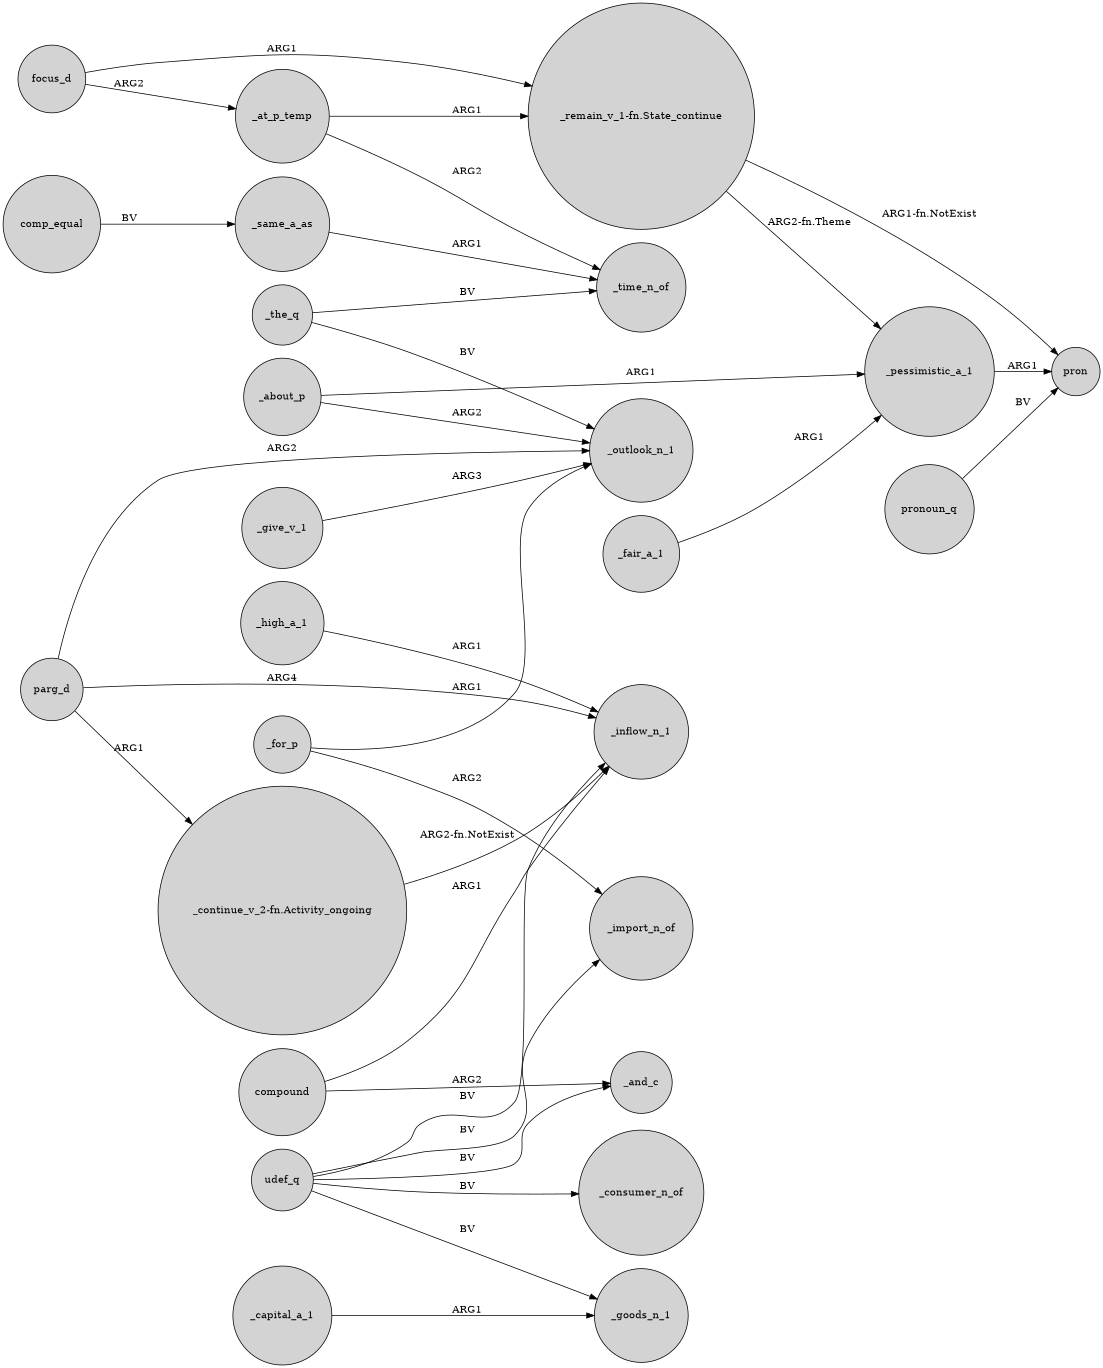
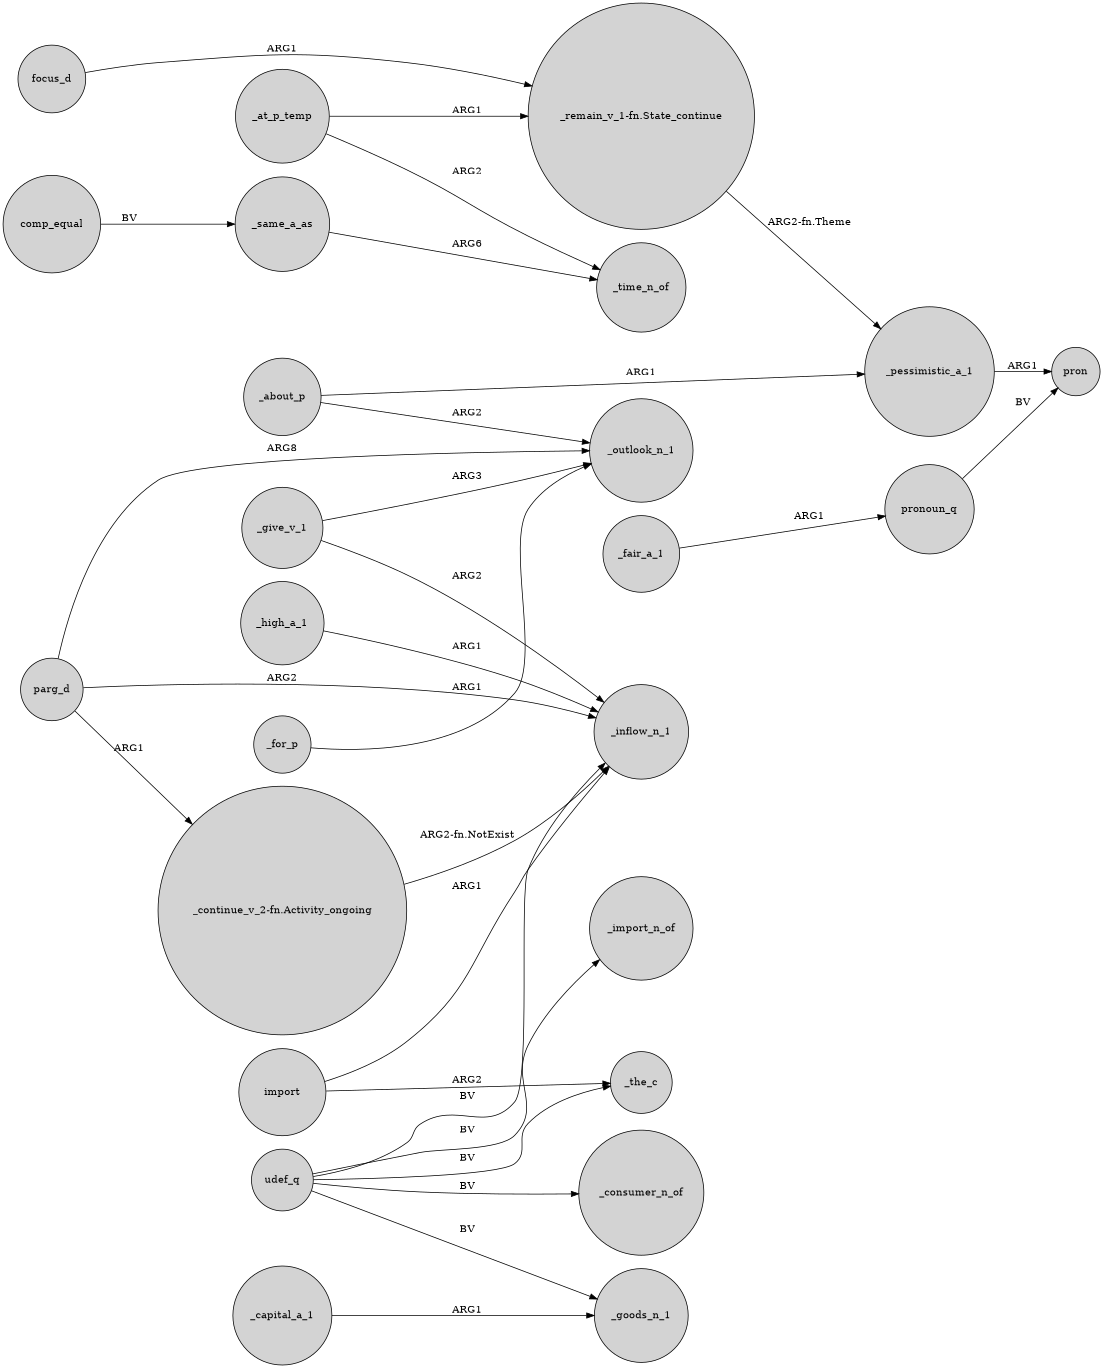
edge "focus_d" -> "_at_p_temp": removed, label "ARG2"
edge "_remain_v_1-fn.State_continue" -> "pron": removed, label "ARG1-fn.NotExist"
edge "_same_a_as" -> "_time_n_of": label "ARG1" -> "ARG6"
node "_the_q": removed
edge "parg_d" -> "_outlook_n_1": label "ARG2" -> "ARG8"
edge "_fair_a_1" -> "_pessimistic_a_1": now "_fair_a_1" -> "pronoun_q"
edge "_give_v_1" -> "_inflow_n_1": added, label "ARG2"
edge "parg_d" -> "_inflow_n_1": label "ARG4" -> "ARG2"
edge "_for_p" -> "_import_n_of": removed, label "ARG2"
node "_and_c": label "_and_c" -> "_the_c"
node "compound": label "compound" -> "import"
